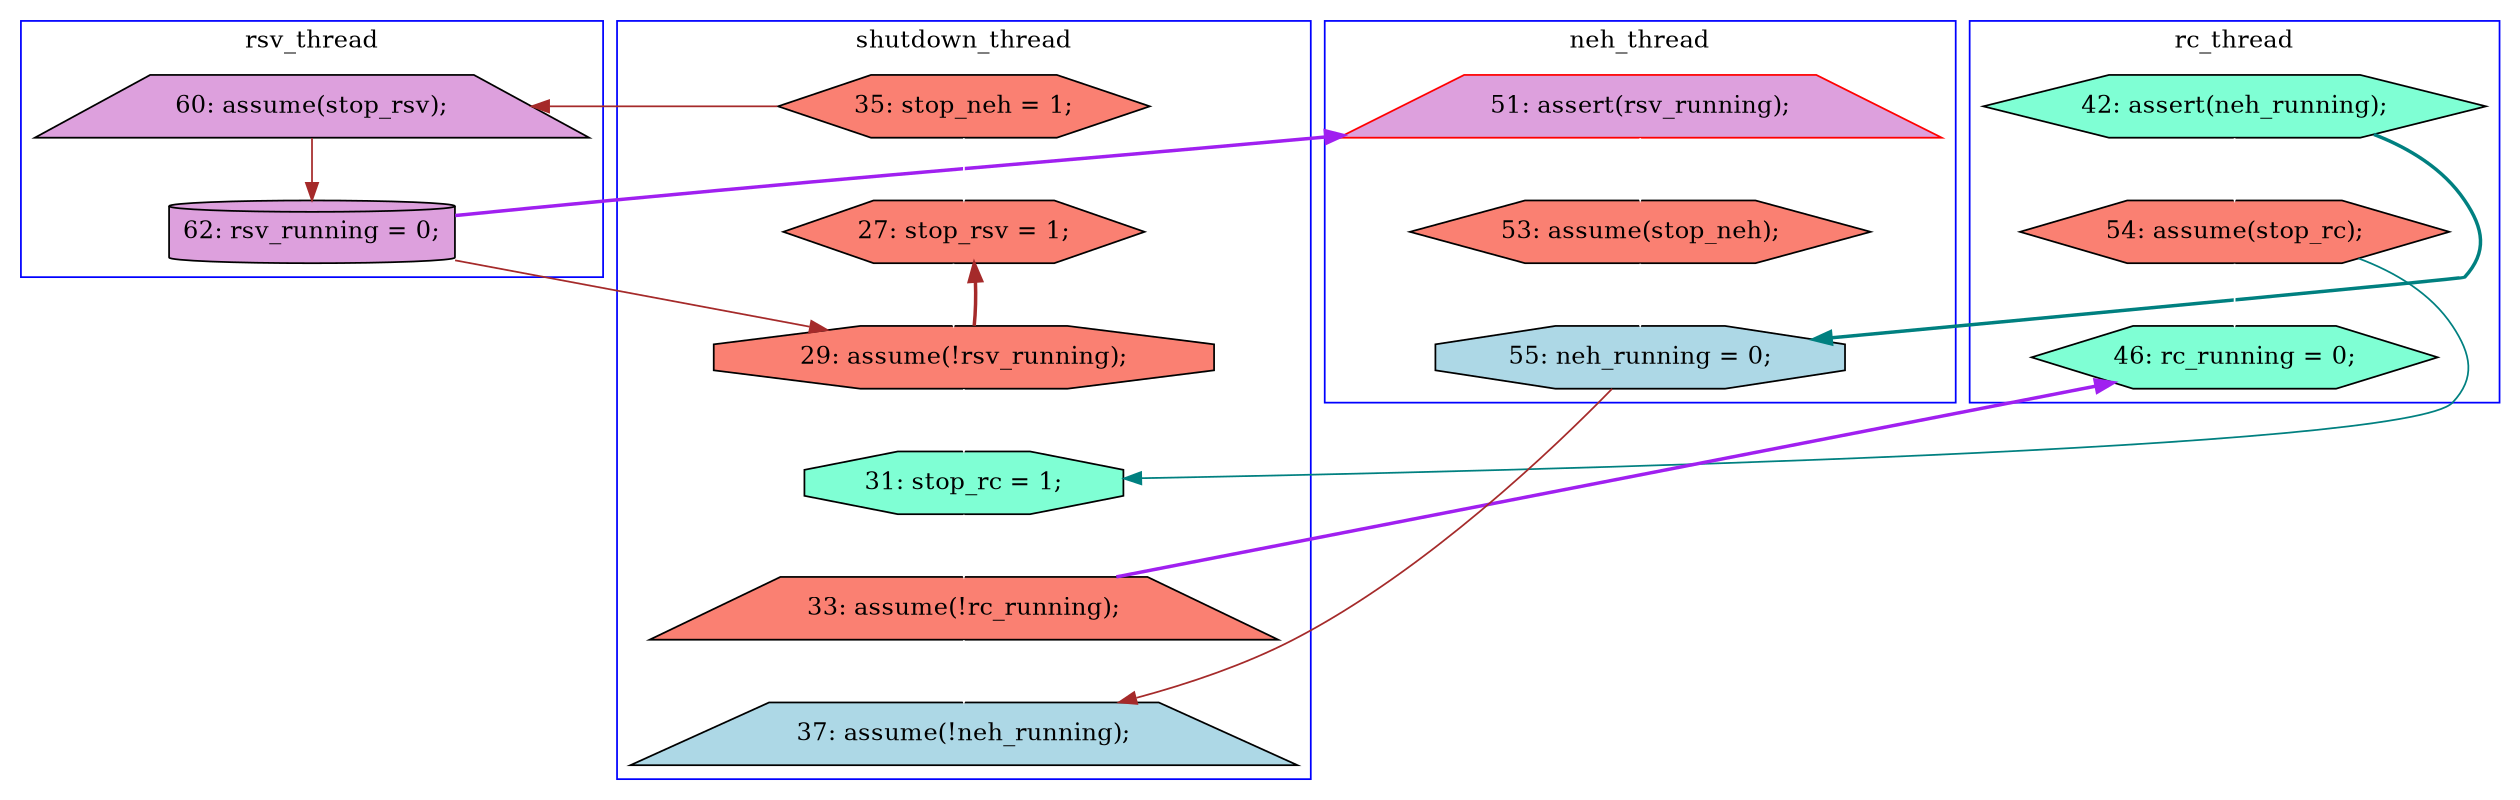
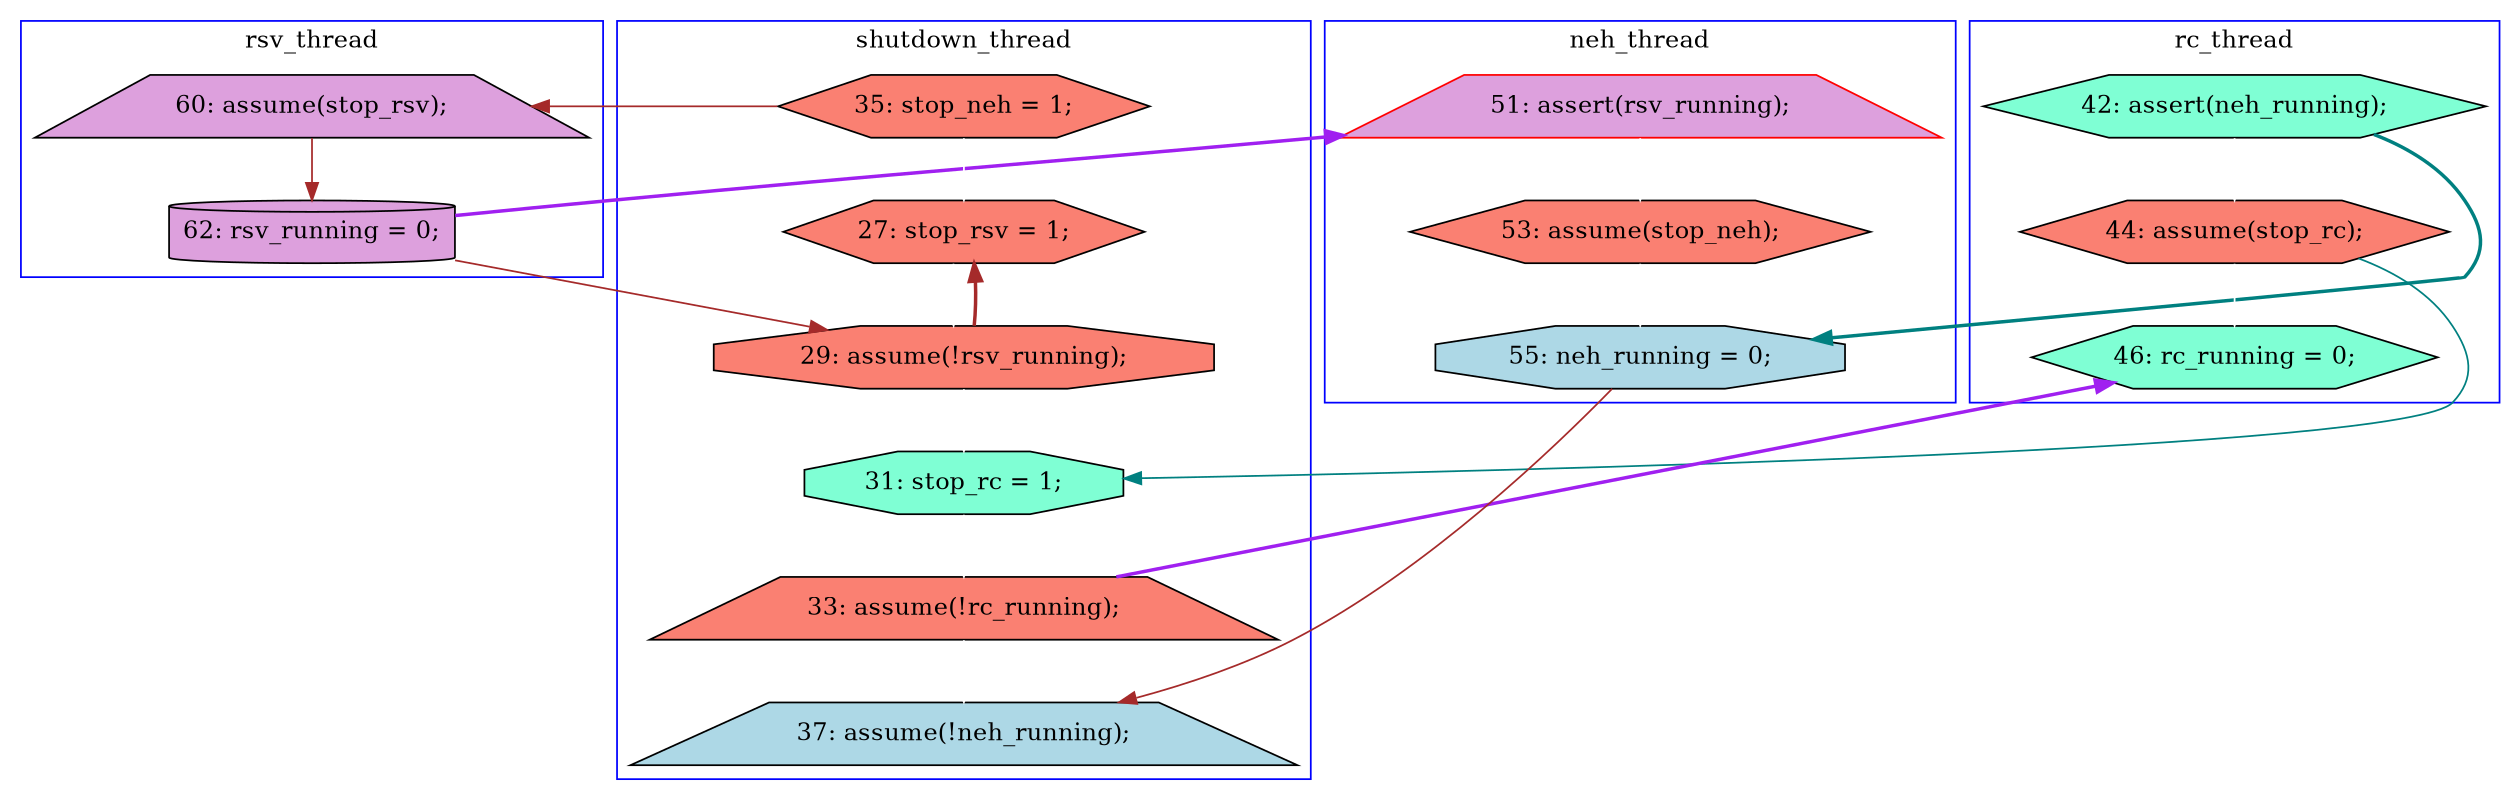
node "54: assume(stop_rc);": label "54: assume(stop_rc);" -> "44: assume(stop_rc);"
